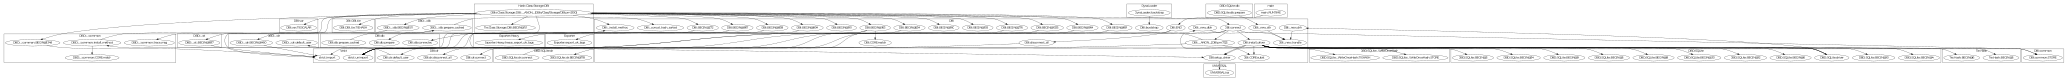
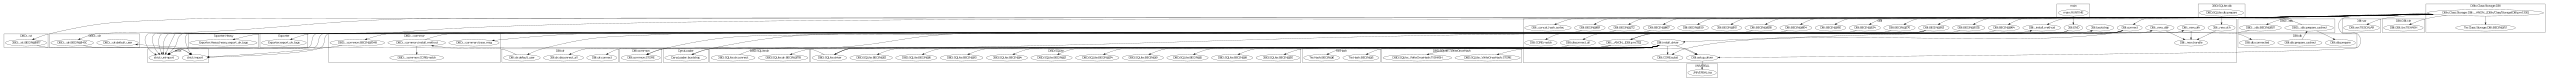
cluster "Hash::Class::Storage::DBI": label "Hash::Class::Storage::DBI" -> "DBIx::Class::Storage::DBI"
edge "DBI::install_driver" -> "DynaLoader::bootstrap": added
